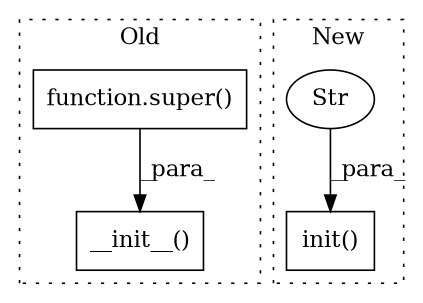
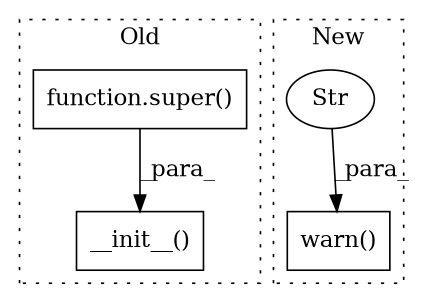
node "init()": label "init()" -> "warn()"
